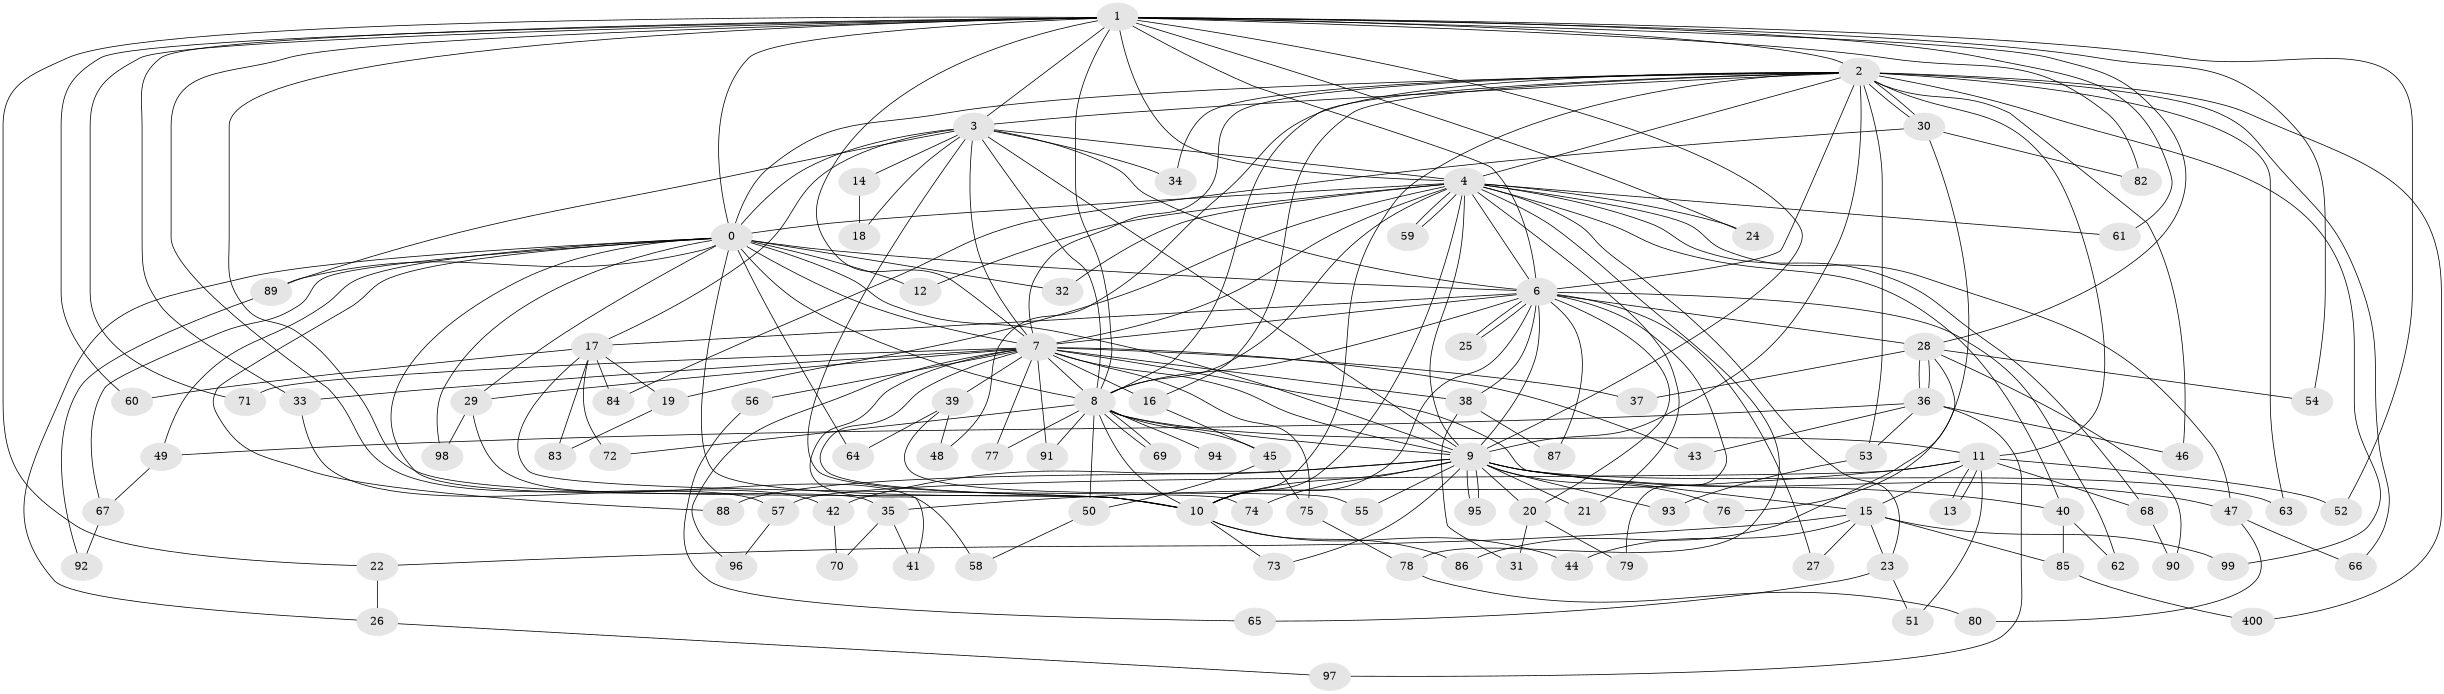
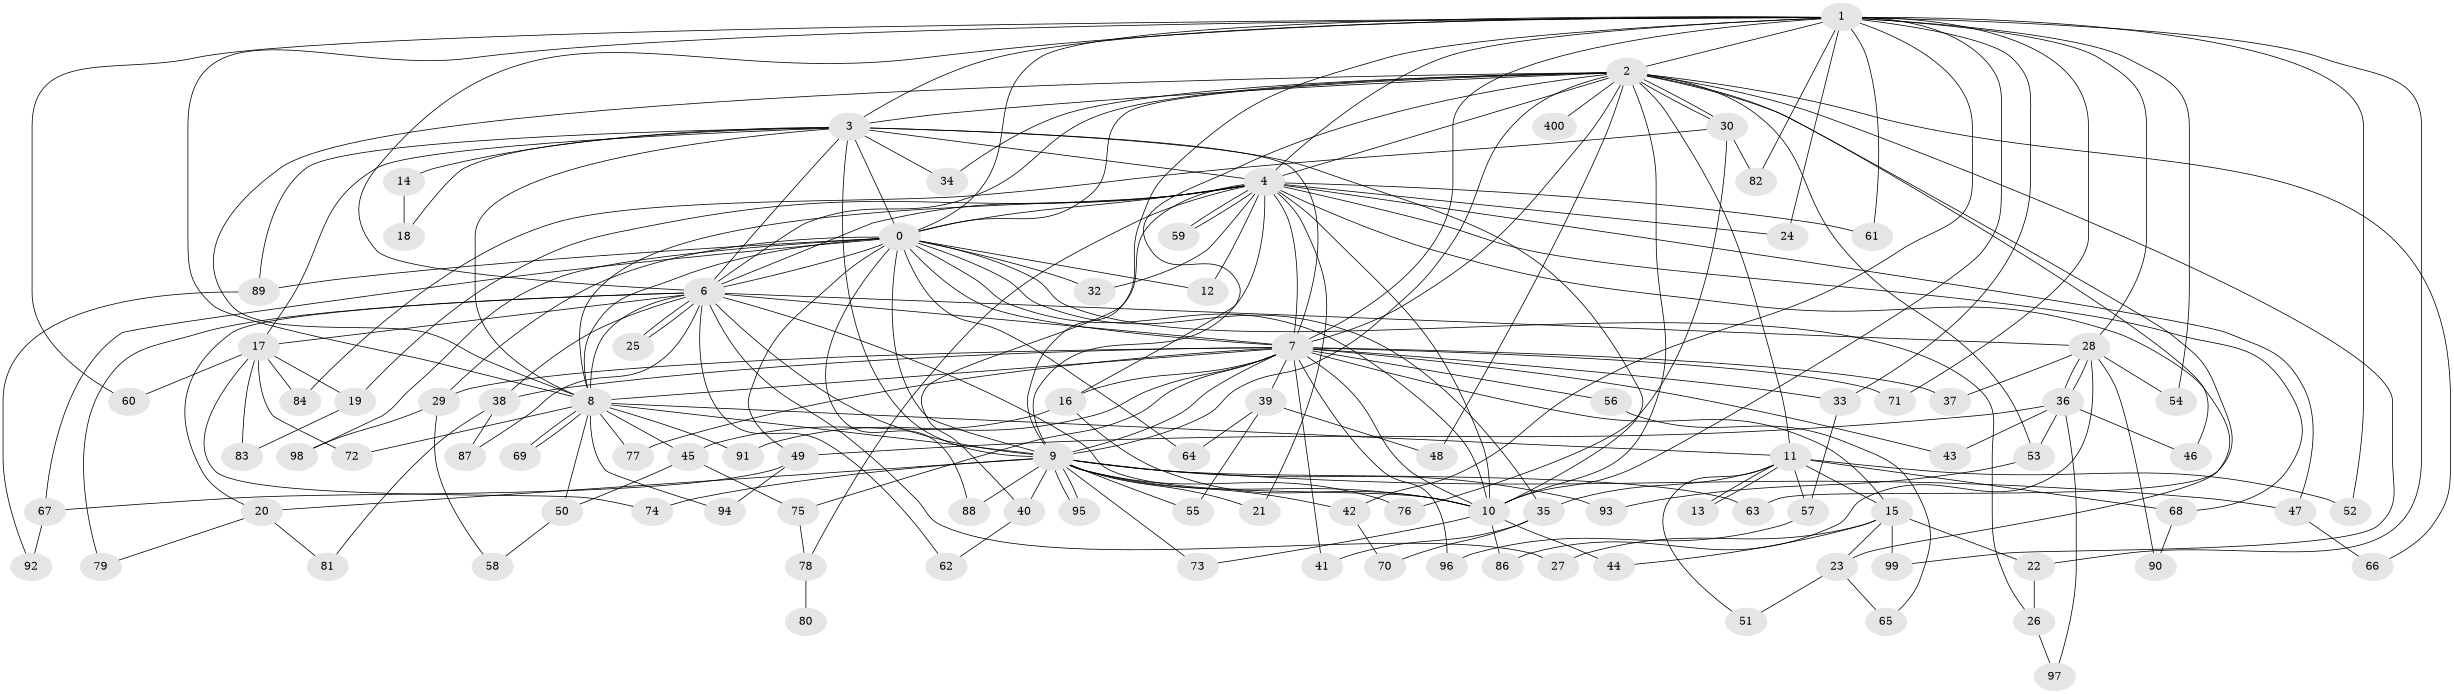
edge "8" -- "10": now "16" -- "10"
edge "49" -- "94": added
node "31": label "31" -> "81"
node "85": removed
edge "47" -- "80": removed
